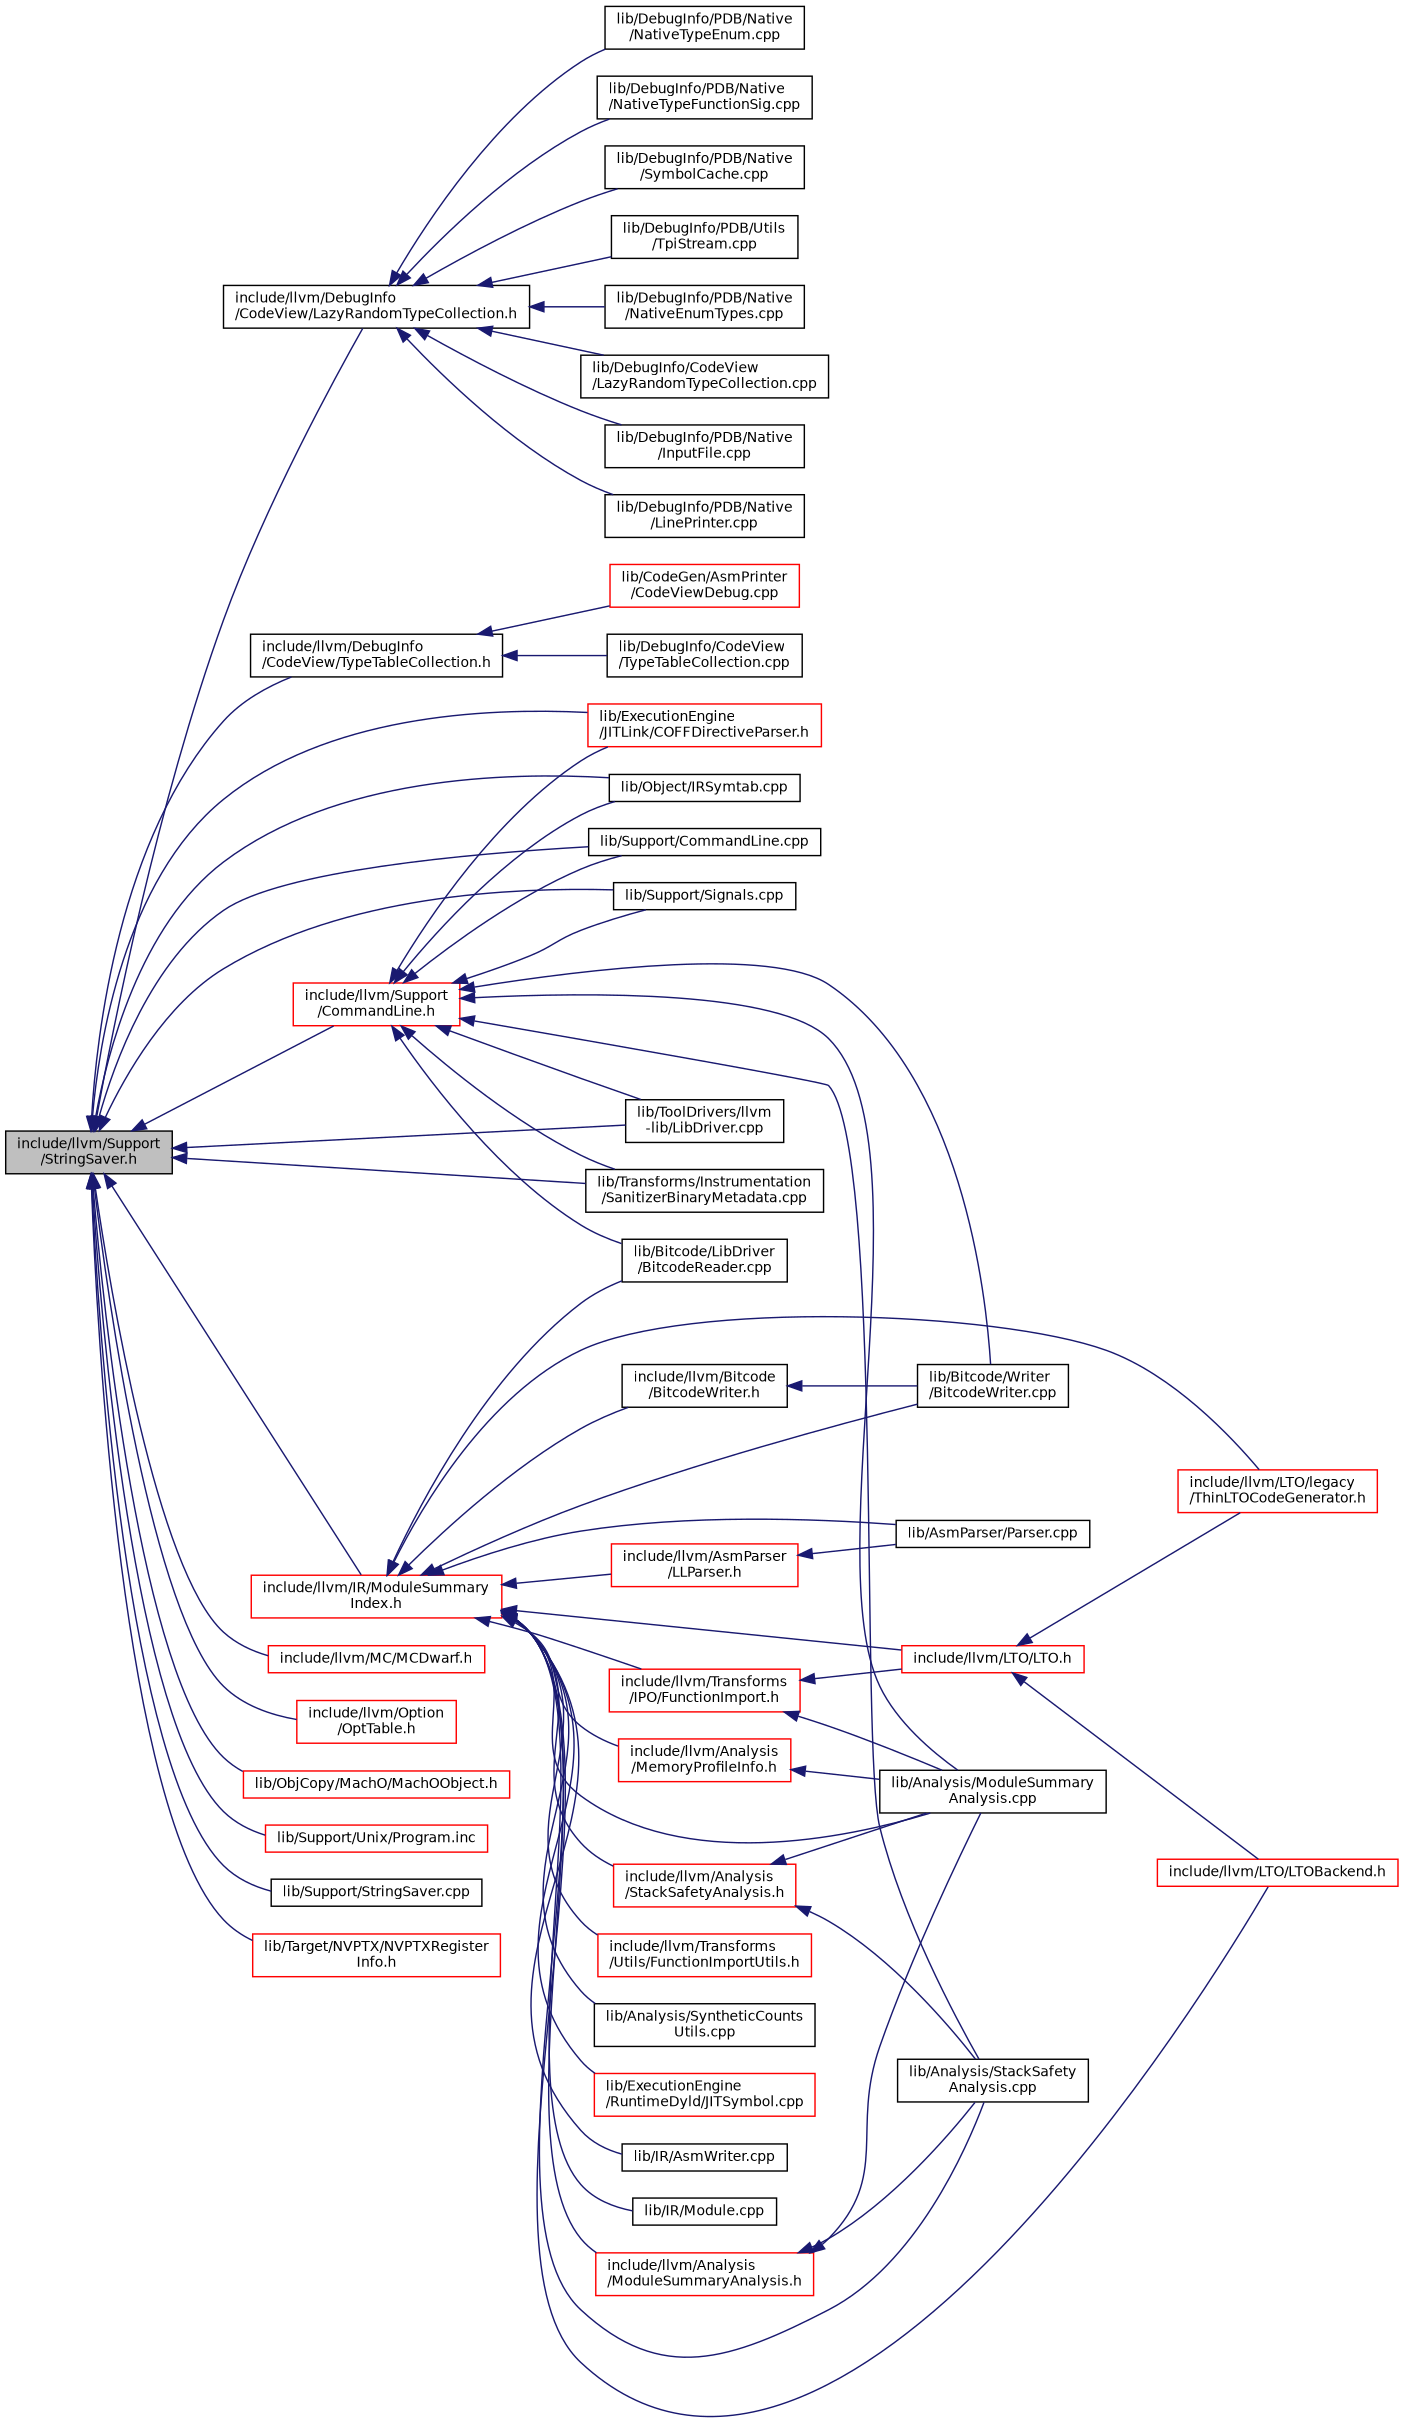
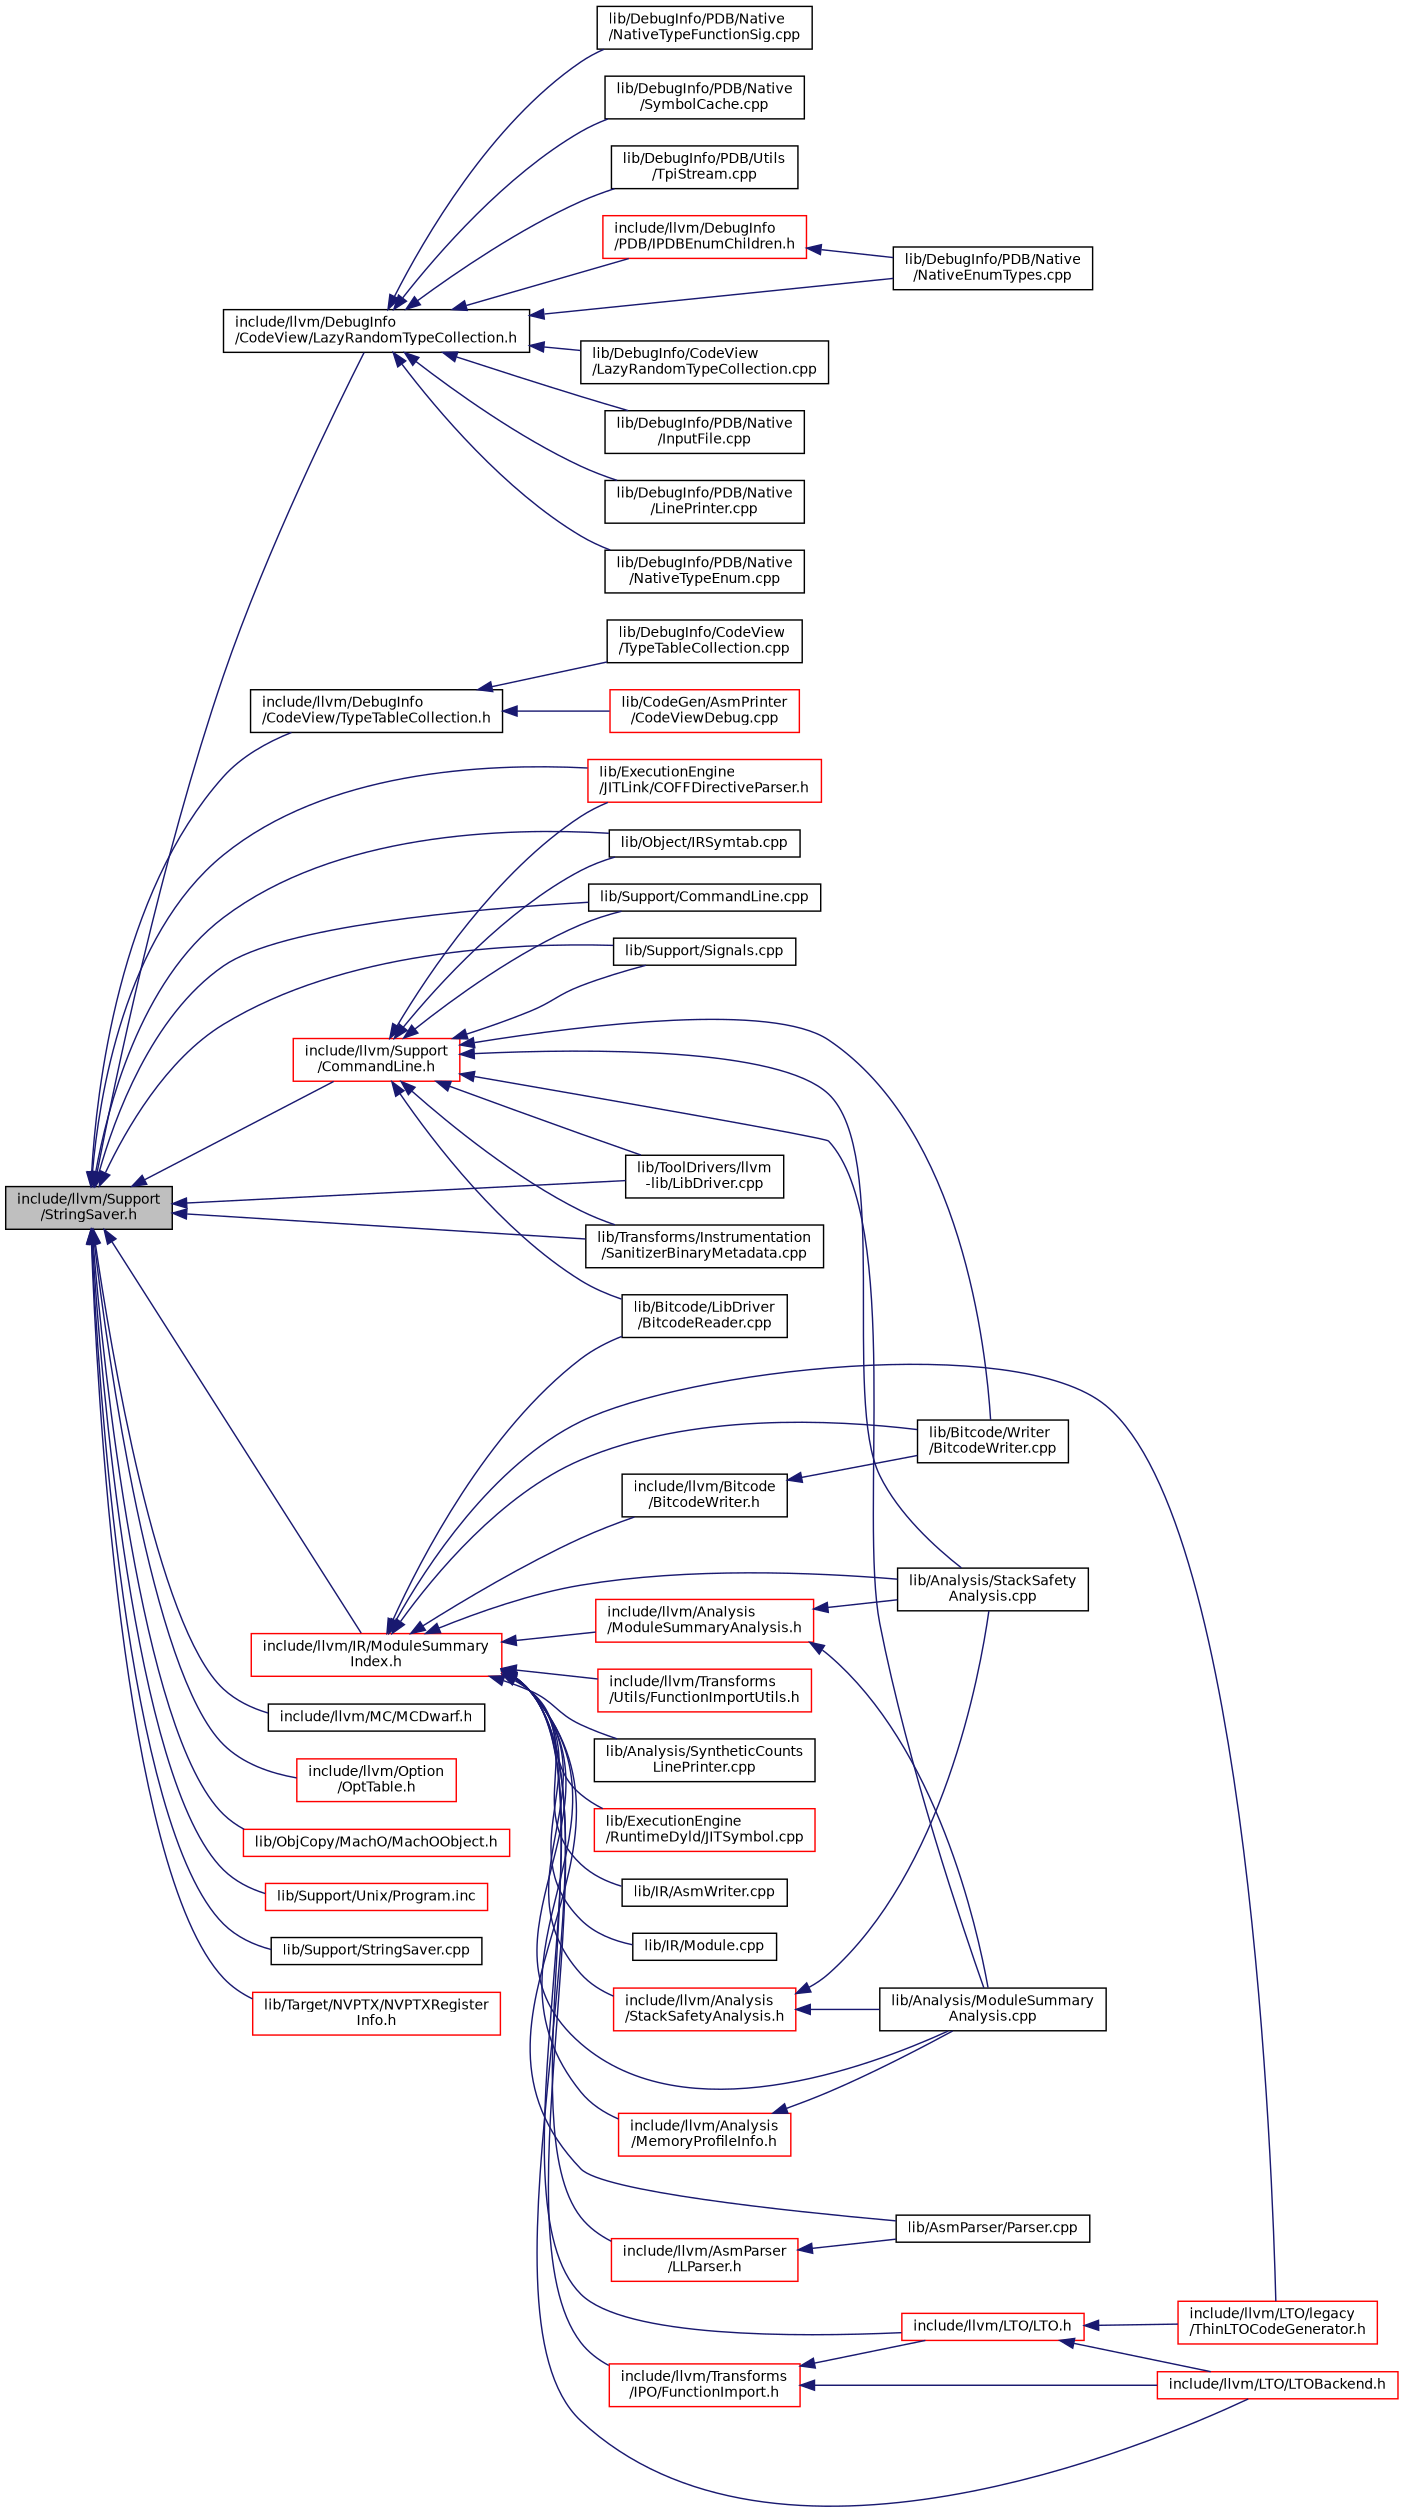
node "include/llvm/DebugInfo /PDB/IPDBEnumChildren.h": added
node "include/llvm/MC/MCDwarf.h": color red -> black
edge "lib/Analysis/ModuleSummary Analysis.cpp" -> "include/llvm/Transforms /IPO/FunctionImport.h": now "include/llvm/LTO/LTOBackend.h" -> "include/llvm/Transforms /IPO/FunctionImport.h"
node "lib/Analysis/SyntheticCounts Utils.cpp": label "lib/Analysis/SyntheticCounts Utils.cpp" -> "lib/Analysis/SyntheticCounts LinePrinter.cpp"
